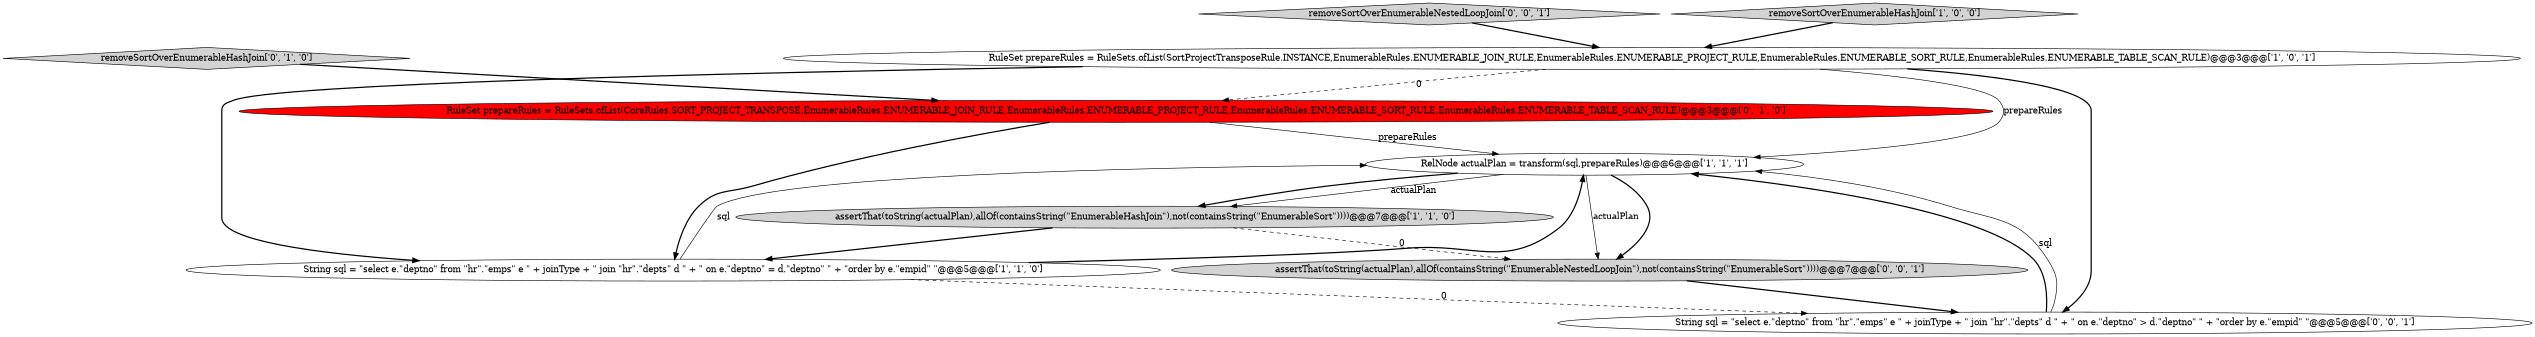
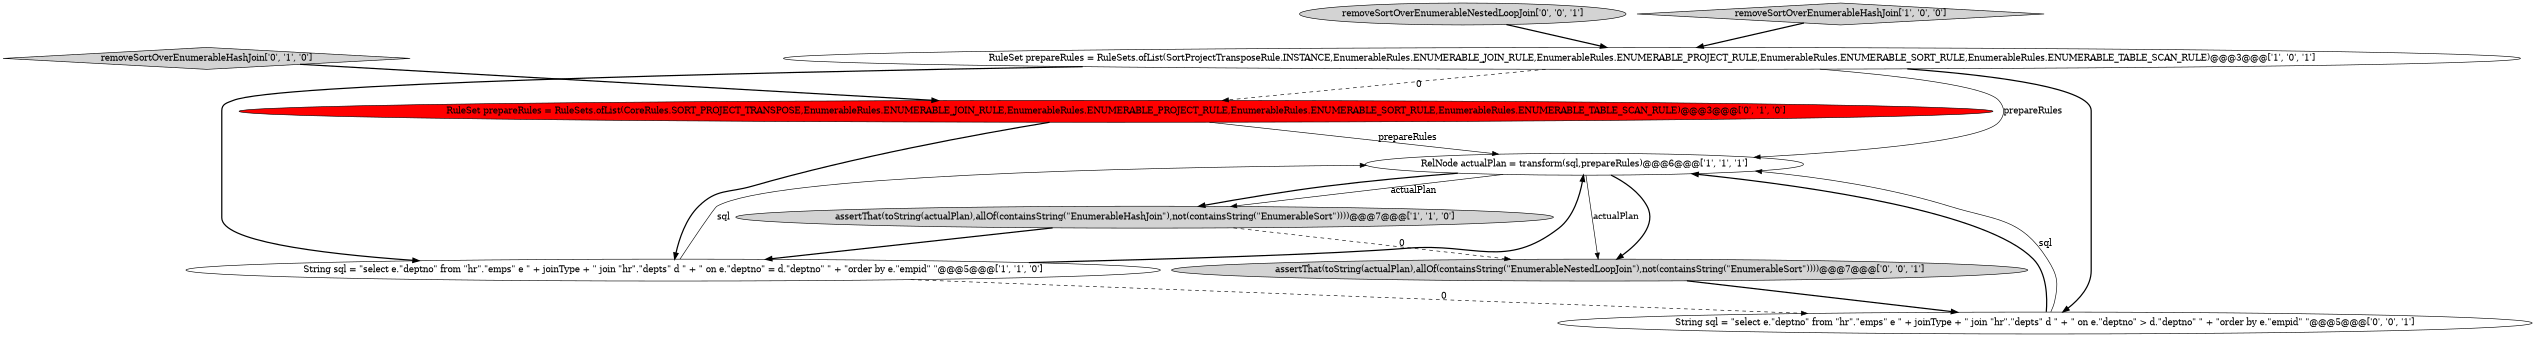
node "removeSortOverEnumerableNestedLoopJoin['0', '0', '1']": shape diamond -> ellipse
